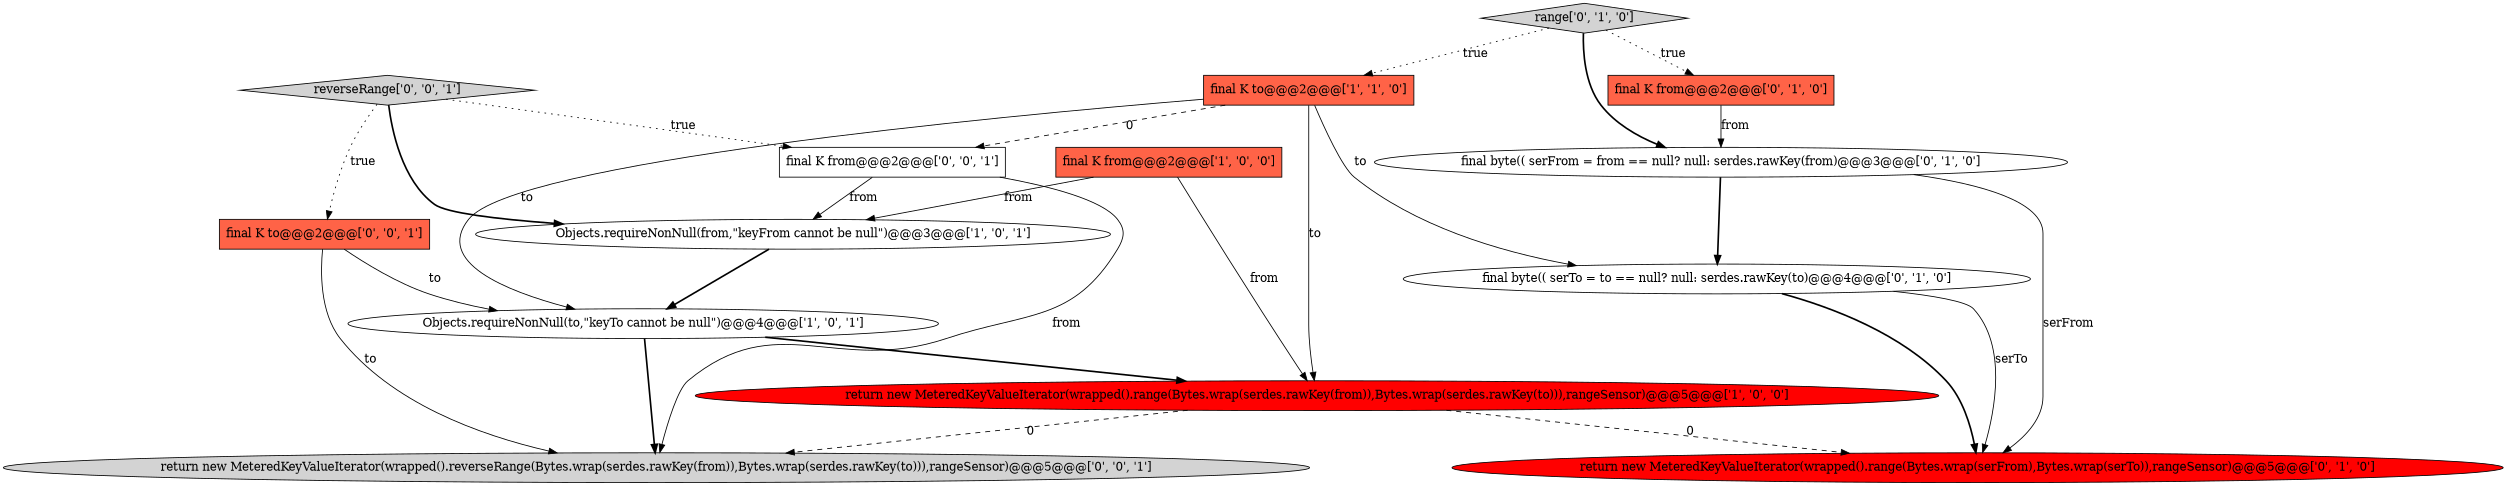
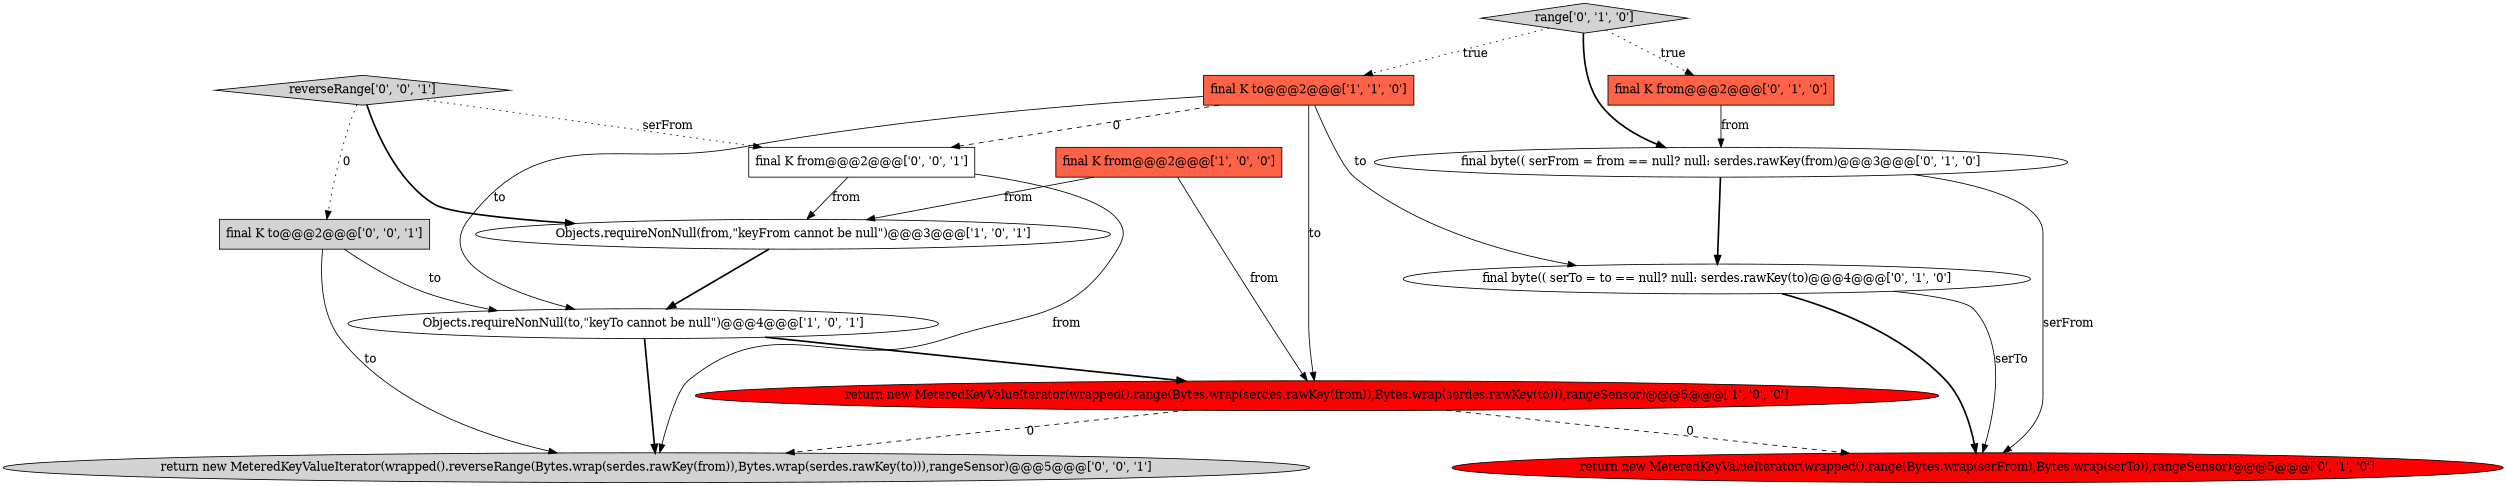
edge "reverseRange['0', '0', '1']" -> "final K from@@@2@@@['0', '0', '1']": label "true" -> "serFrom"
edge "reverseRange['0', '0', '1']" -> "final K to@@@2@@@['0', '0', '1']": label "true" -> "0"
node "final K to@@@2@@@['0', '0', '1']": fillcolor tomato -> lightgray
